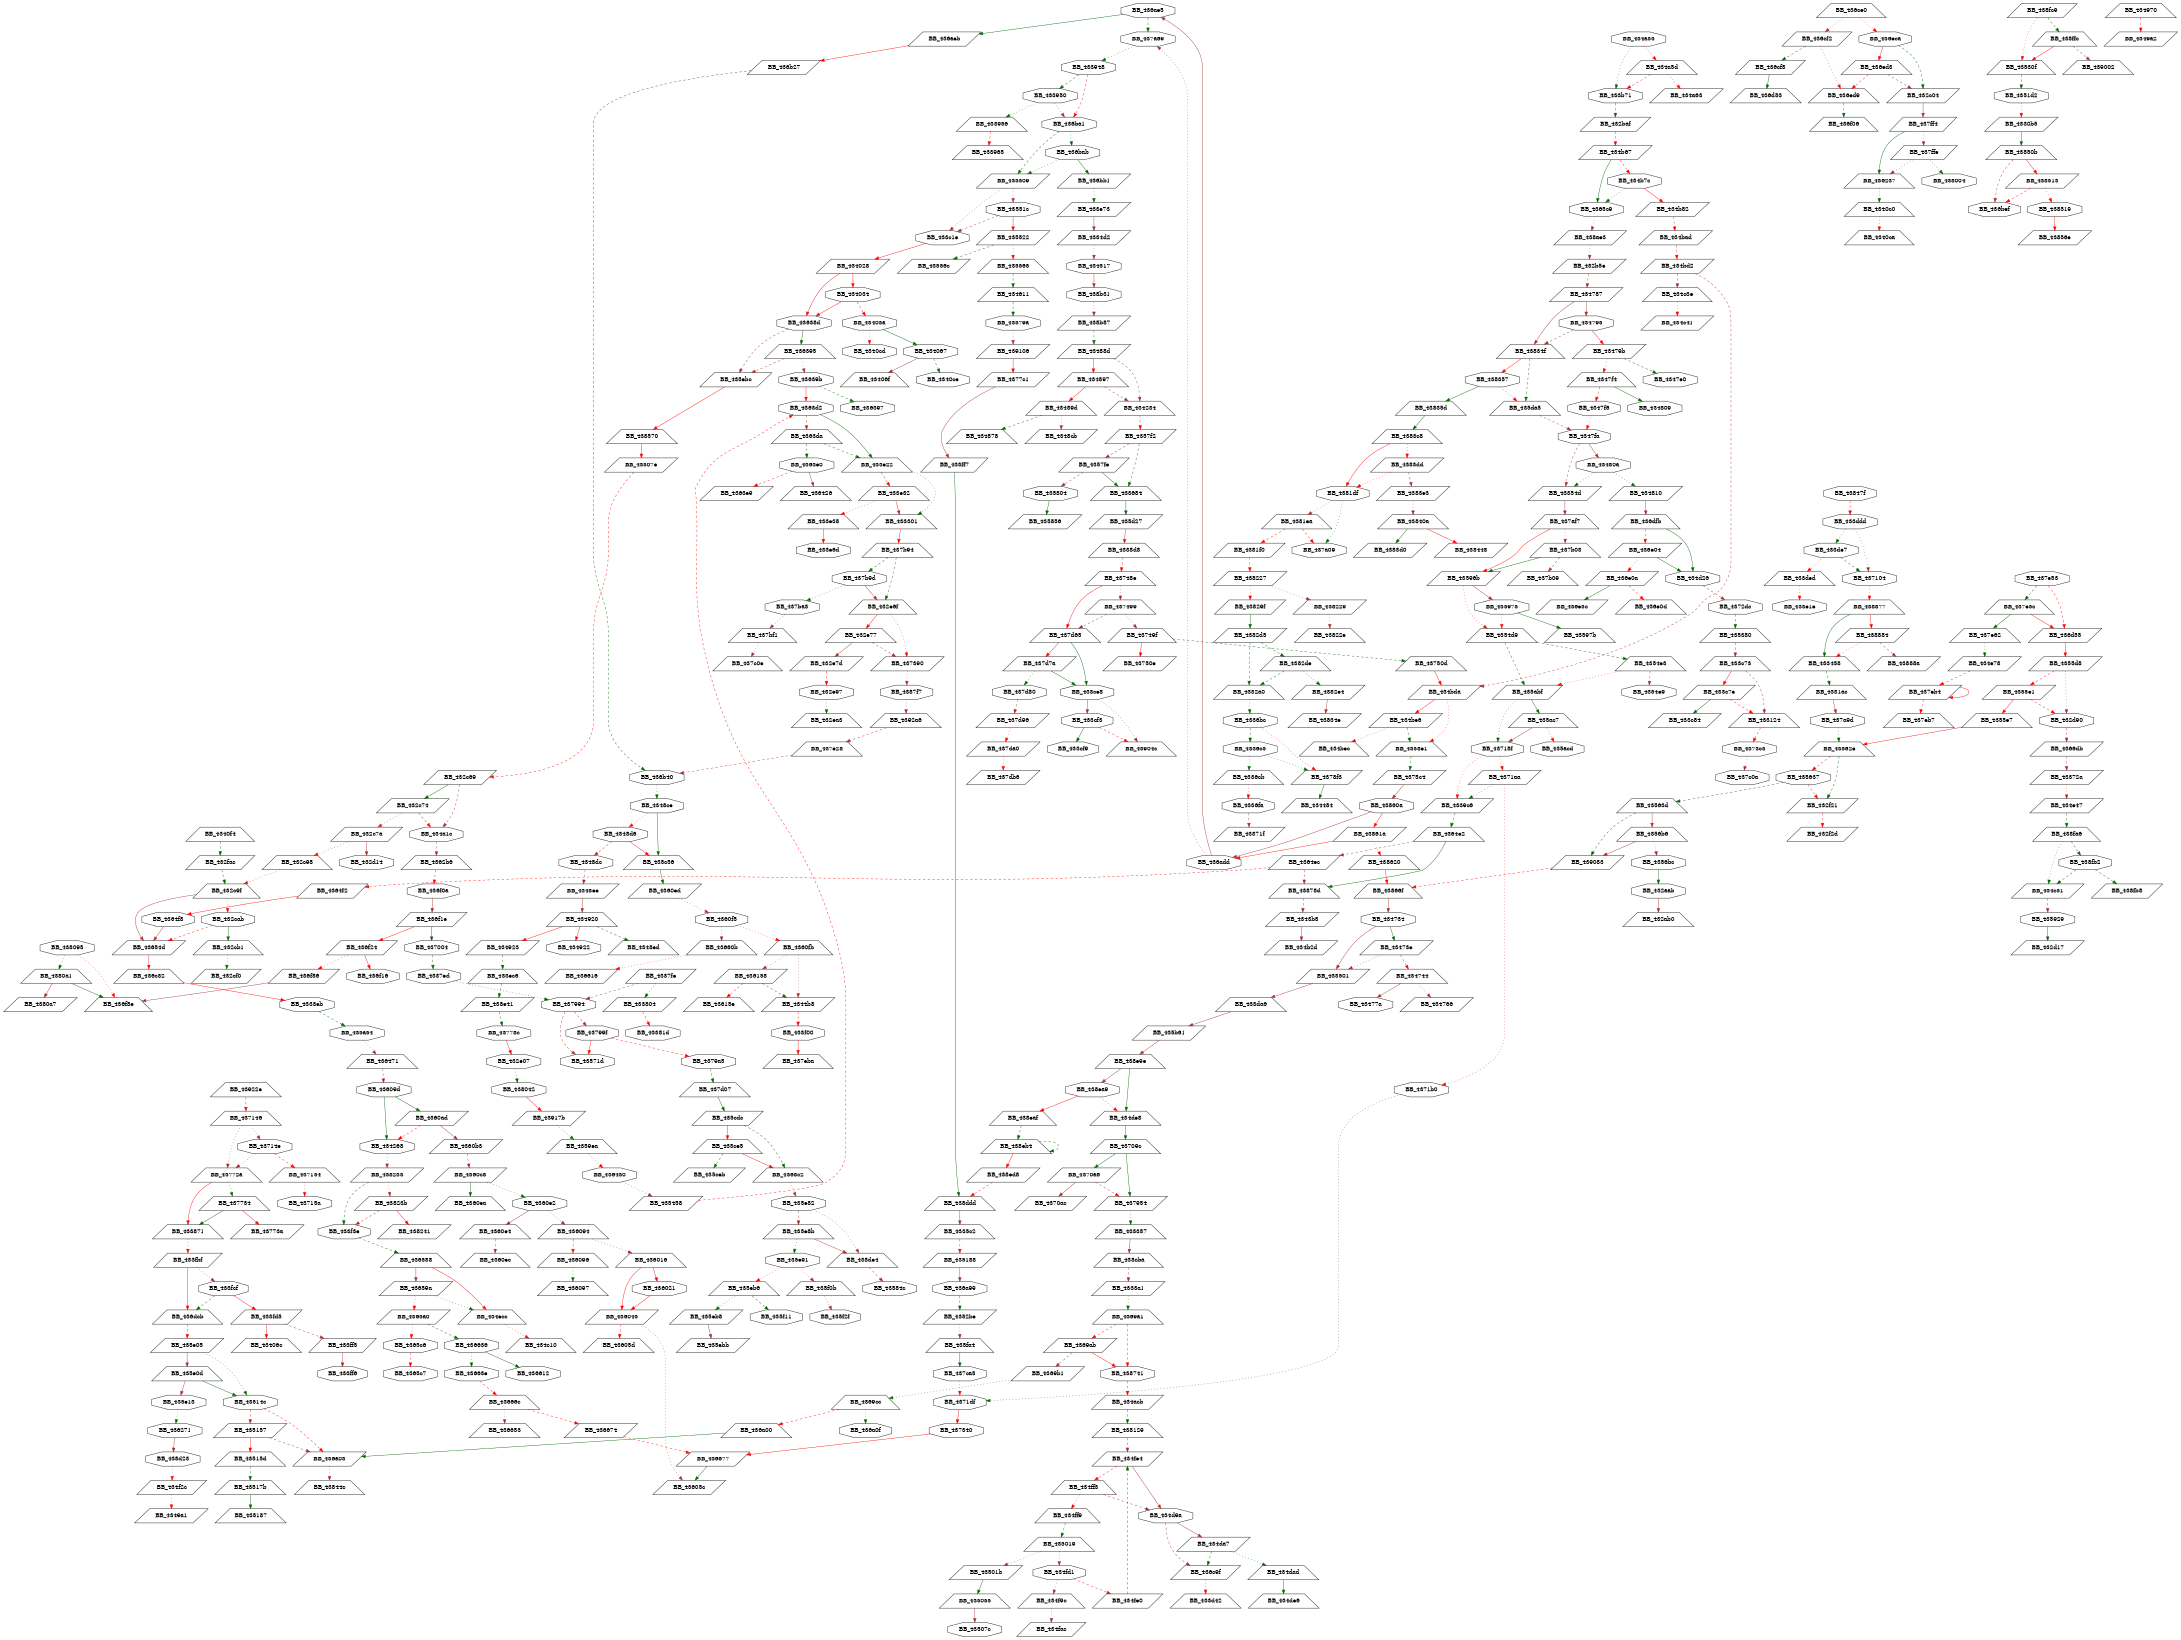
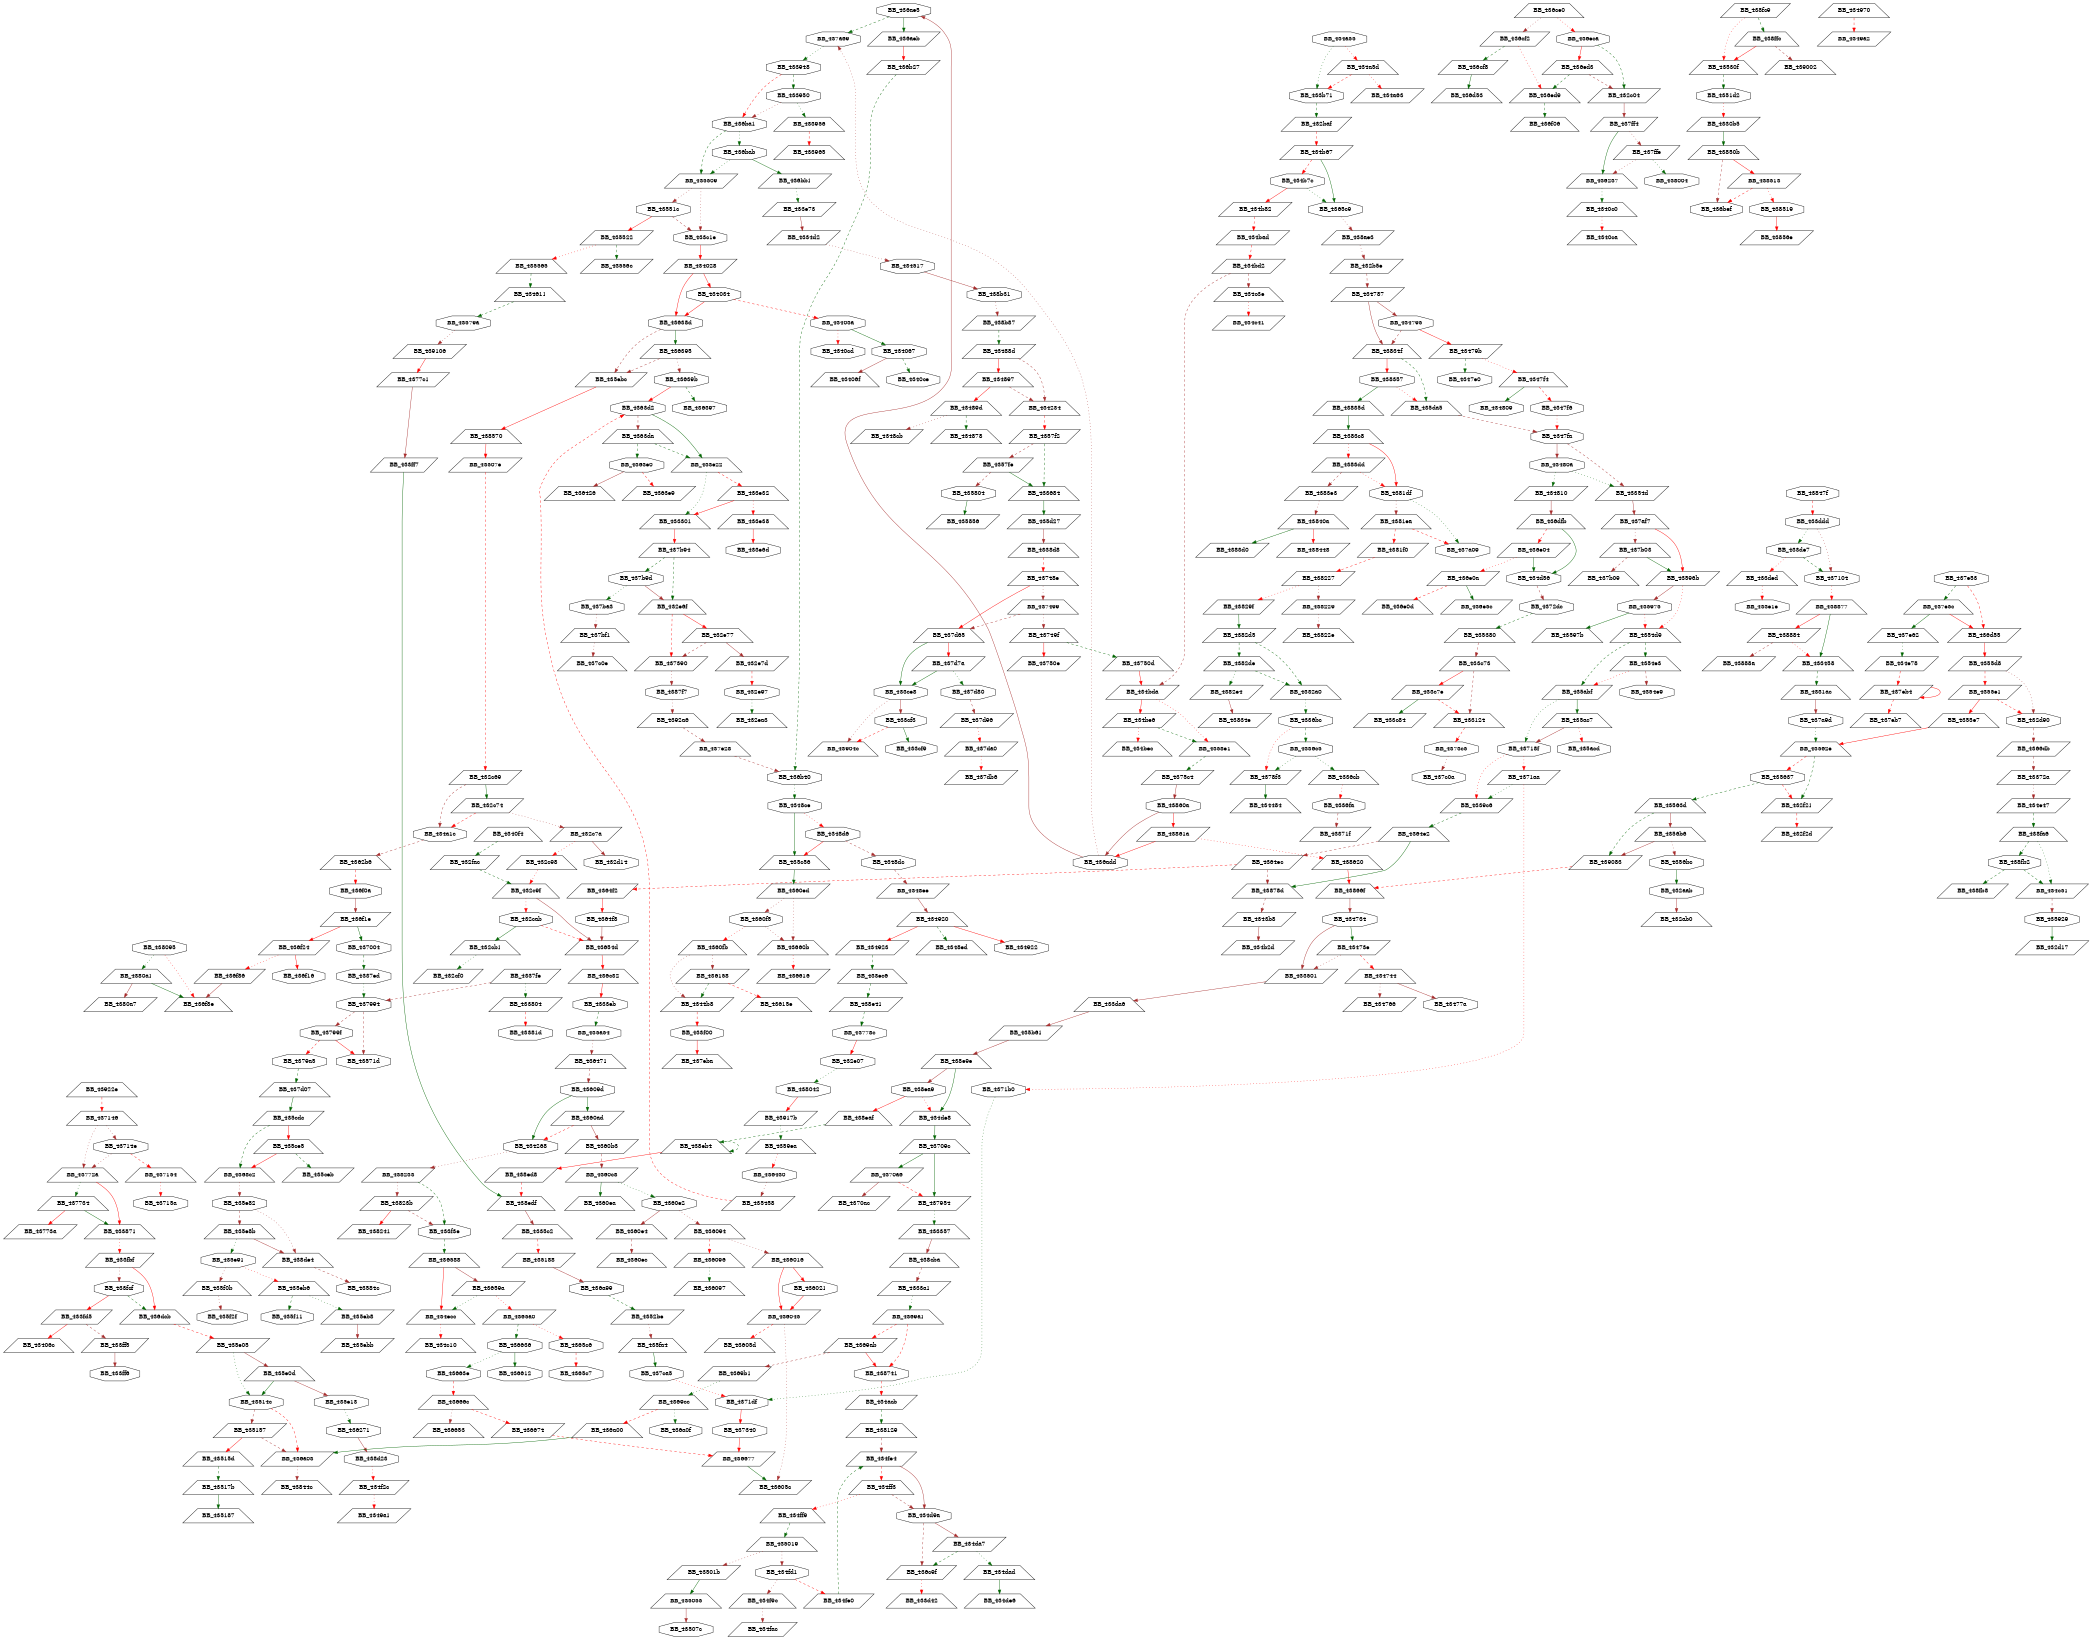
edge "BB_436ed3" -> "BB_436ed9": color red -> darkgreen
node "BB_434d26": label "BB_434d26" -> "BB_434d56"
edge "BB_432e6f" -> "BB_437390": style dotted -> dashed
edge "BB_4360ed" -> "BB_43660b": added
node "BB_438ddd": label "BB_438ddd" -> "BB_438edf"
